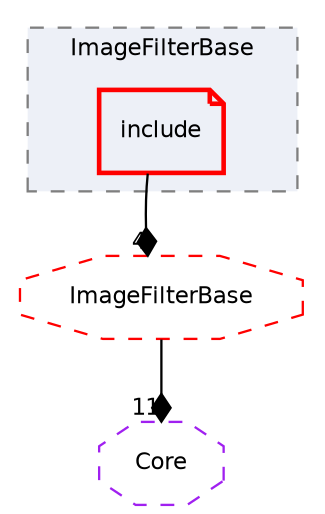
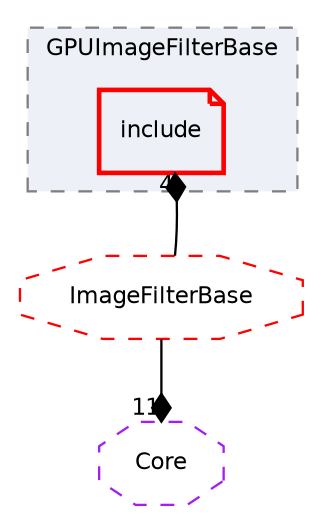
cluster "ImageFilterBase": label "ImageFilterBase" -> "GPUImageFilterBase"
edge "include" -> "ImageFilterBase": reversed
